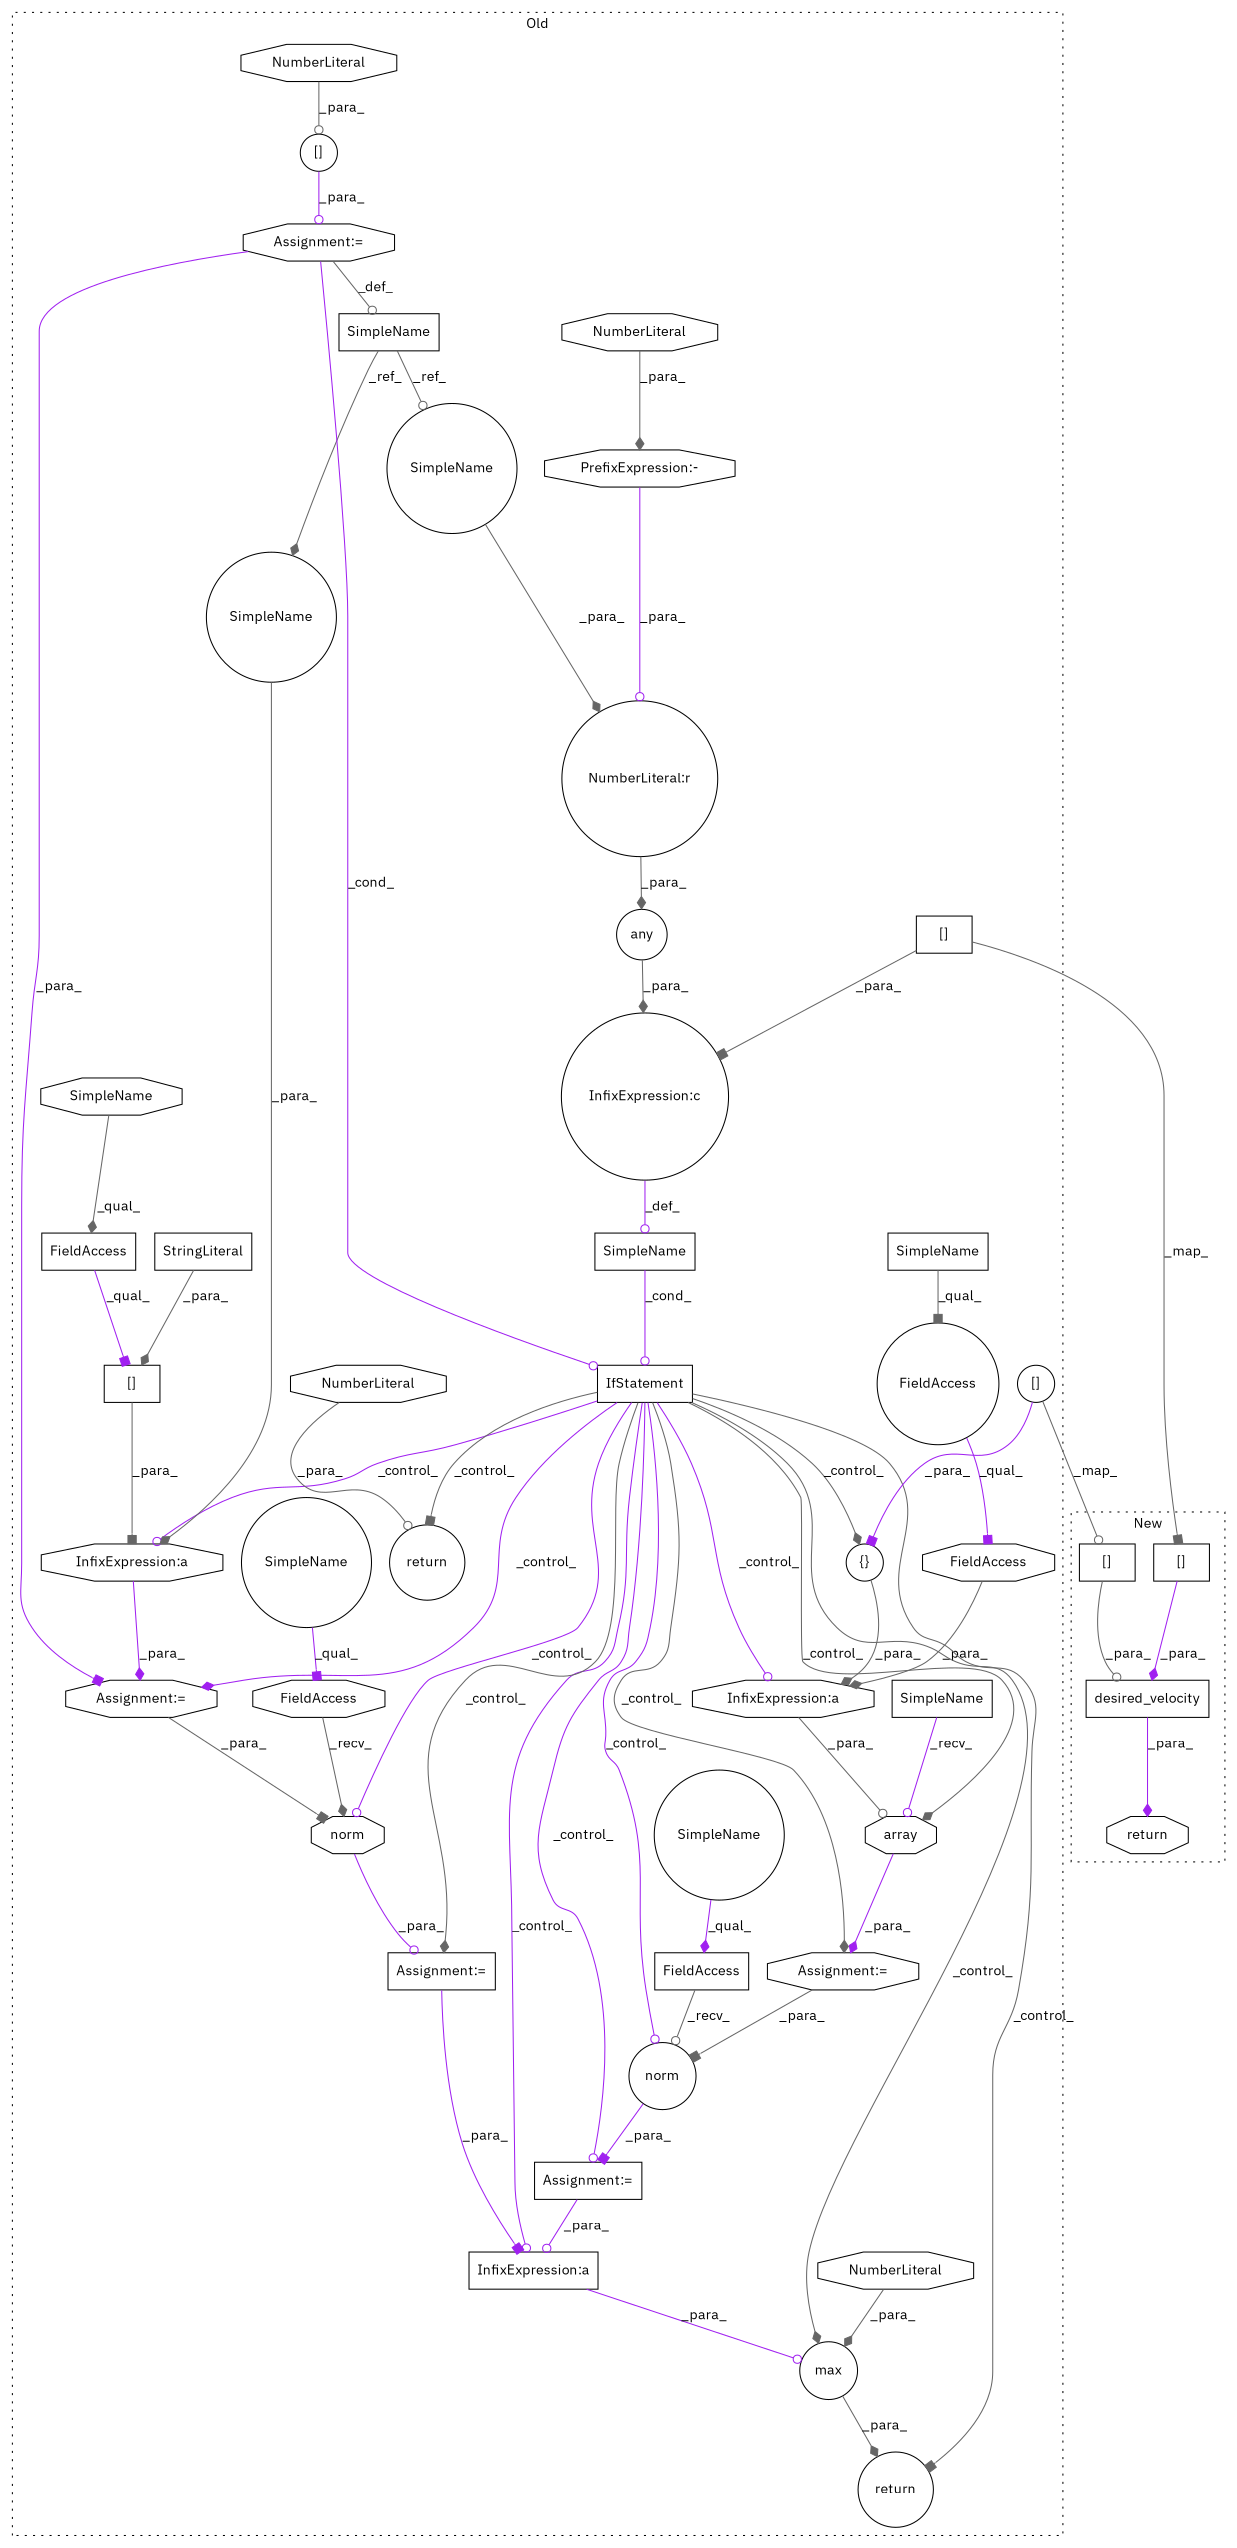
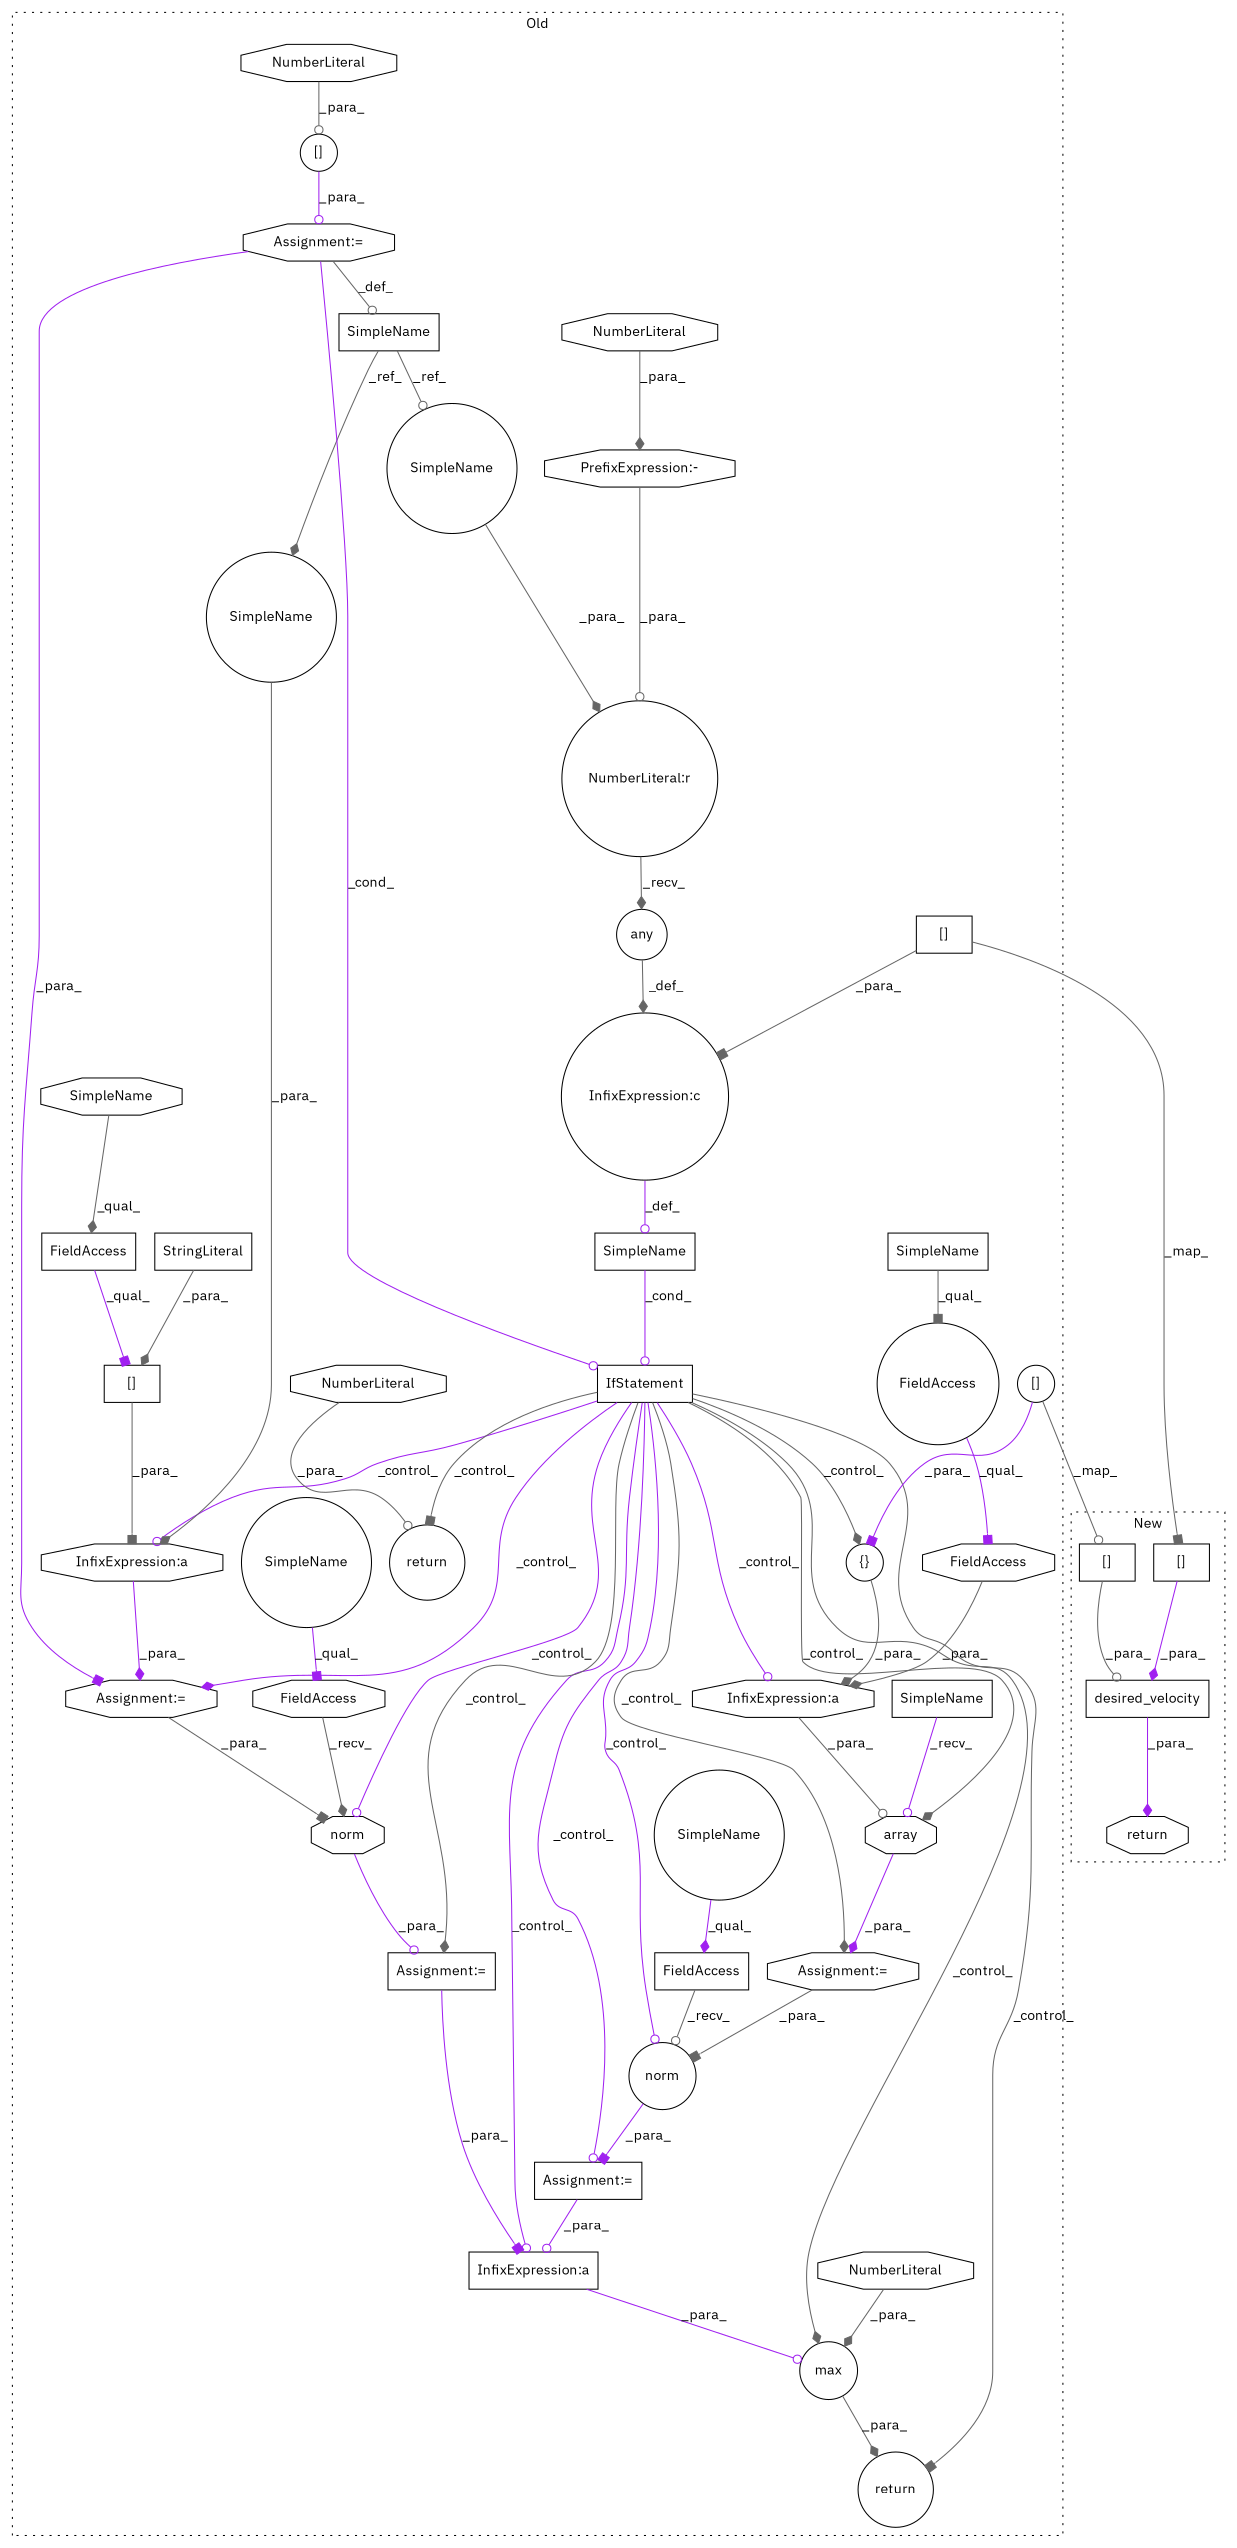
edge "PrefixExpression:-" -> "NumberLiteral:r": color purple -> gray40
edge "NumberLiteral:r" -> "any": label "_para_" -> "_recv_"
edge "any" -> "InfixExpression:c": label "_para_" -> "_def_"
